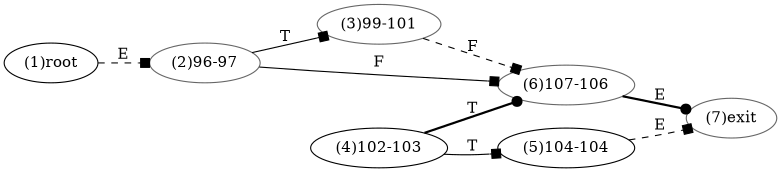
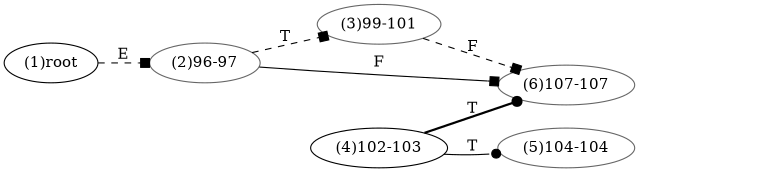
edge "(2)96-97" -> "(3)99-101": style solid -> dashed
node "(6)107-106": label "(6)107-106" -> "(6)107-107"
node "(7)exit": removed
node "(5)104-104": color black -> gray40
edge "(4)102-103" -> "(5)104-104": arrowhead box -> dot
